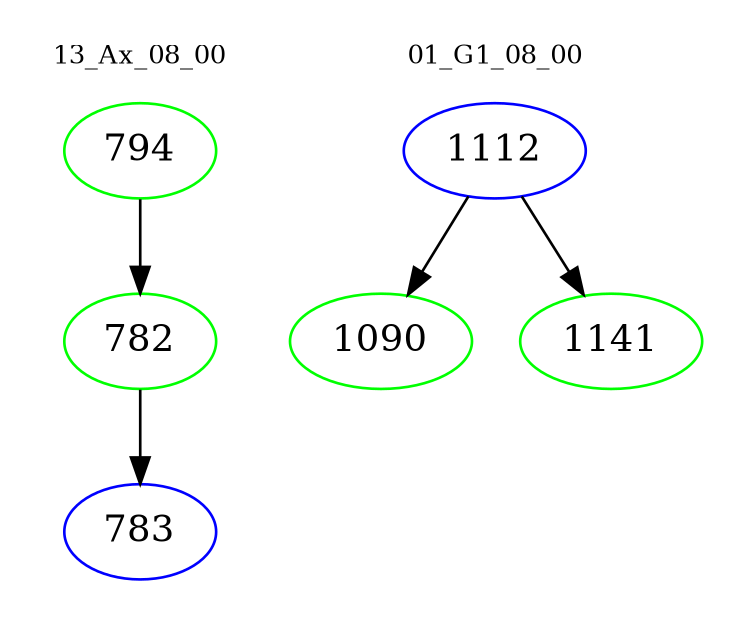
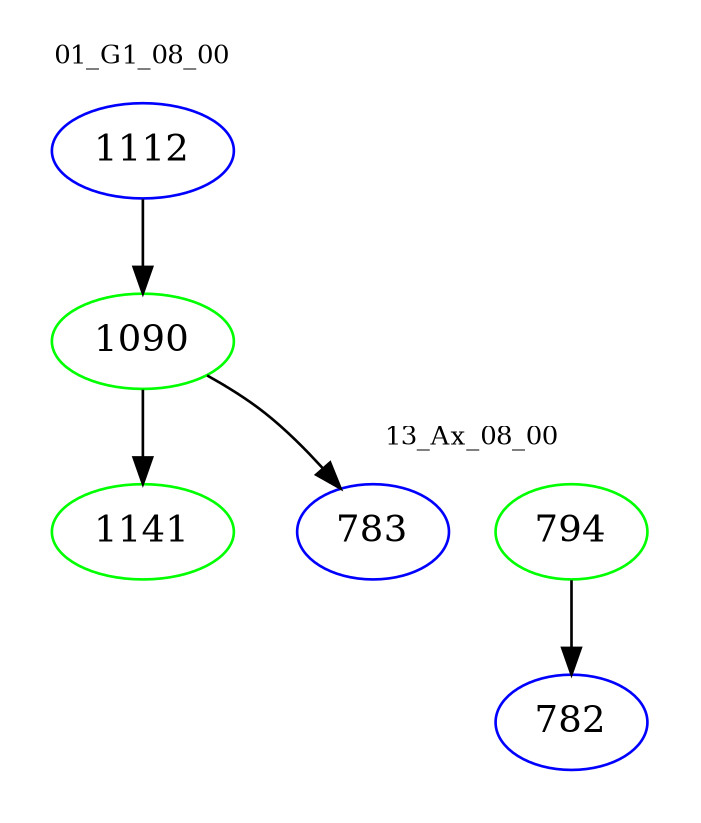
edge "1112" -> "1141": now "1090" -> "1141"
node "782": color green -> blue
edge "782" -> "783": now "1090" -> "783"
